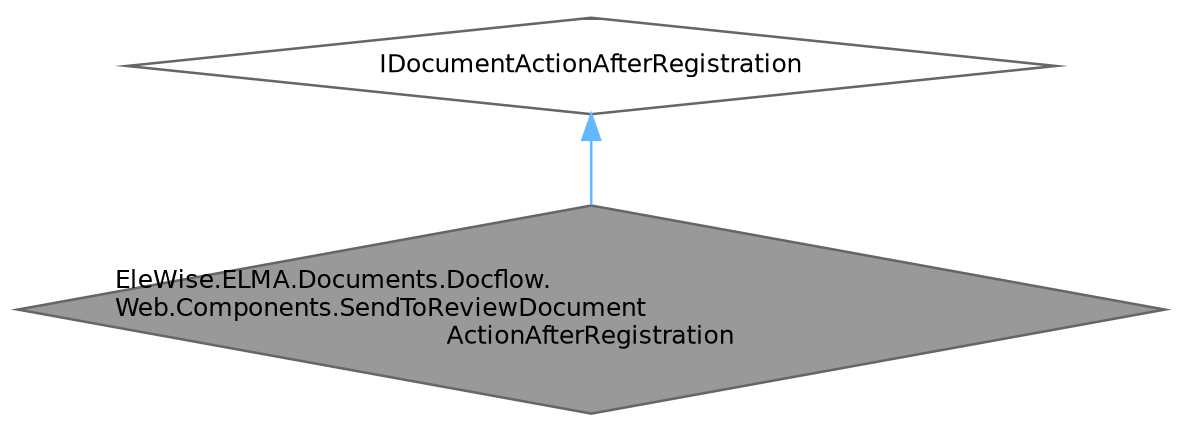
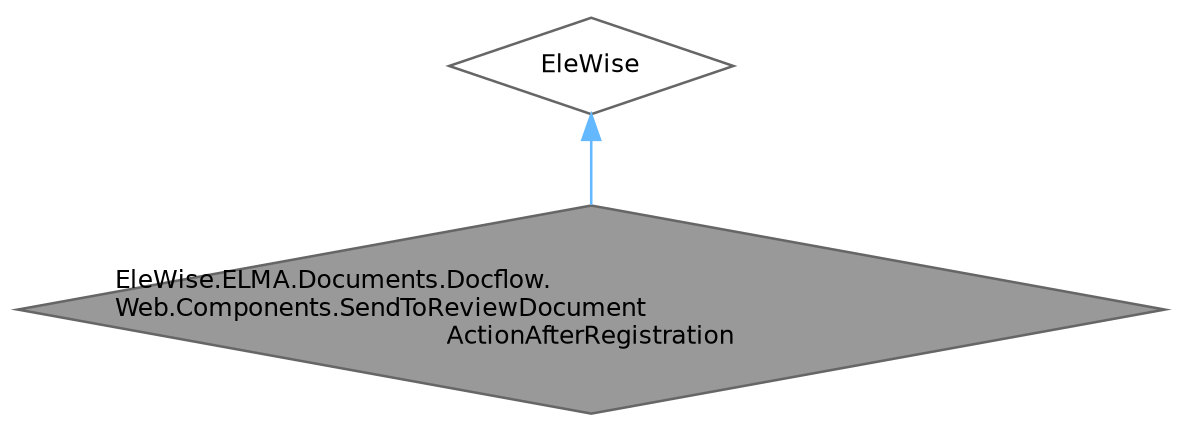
node "IDocumentActionAfterRegistration": label "IDocumentActionAfterRegistration" -> "EleWise"
